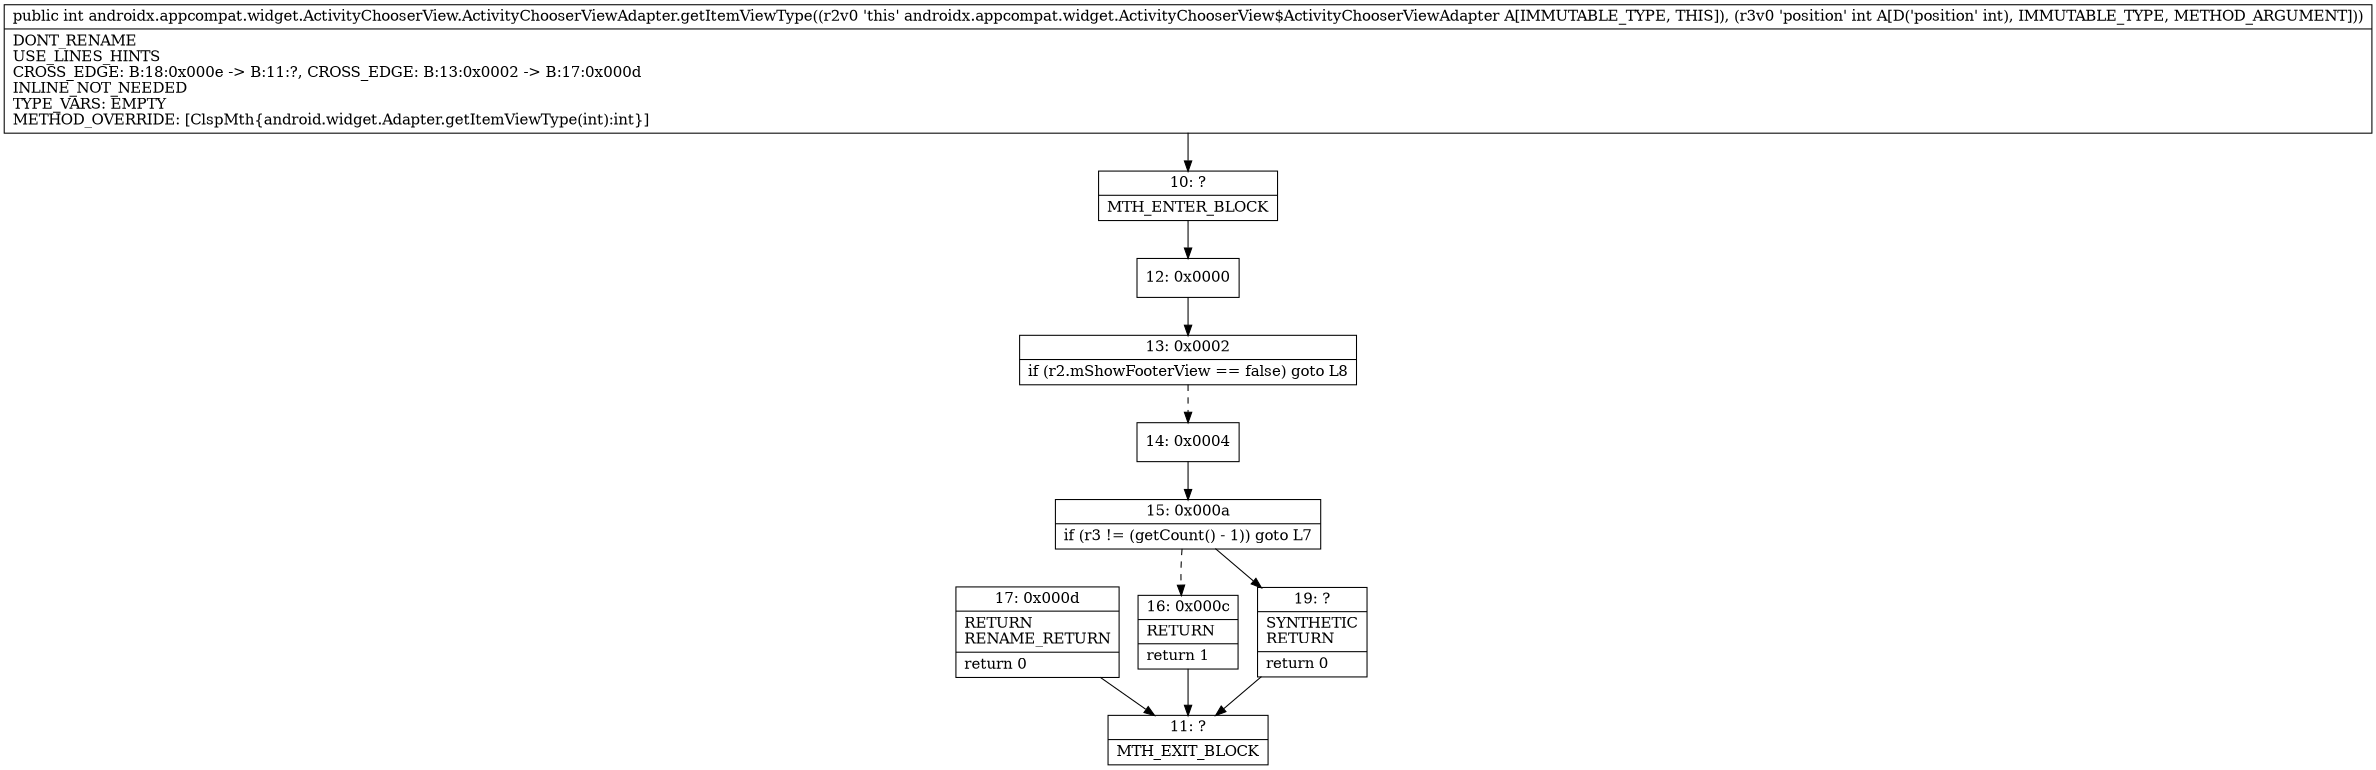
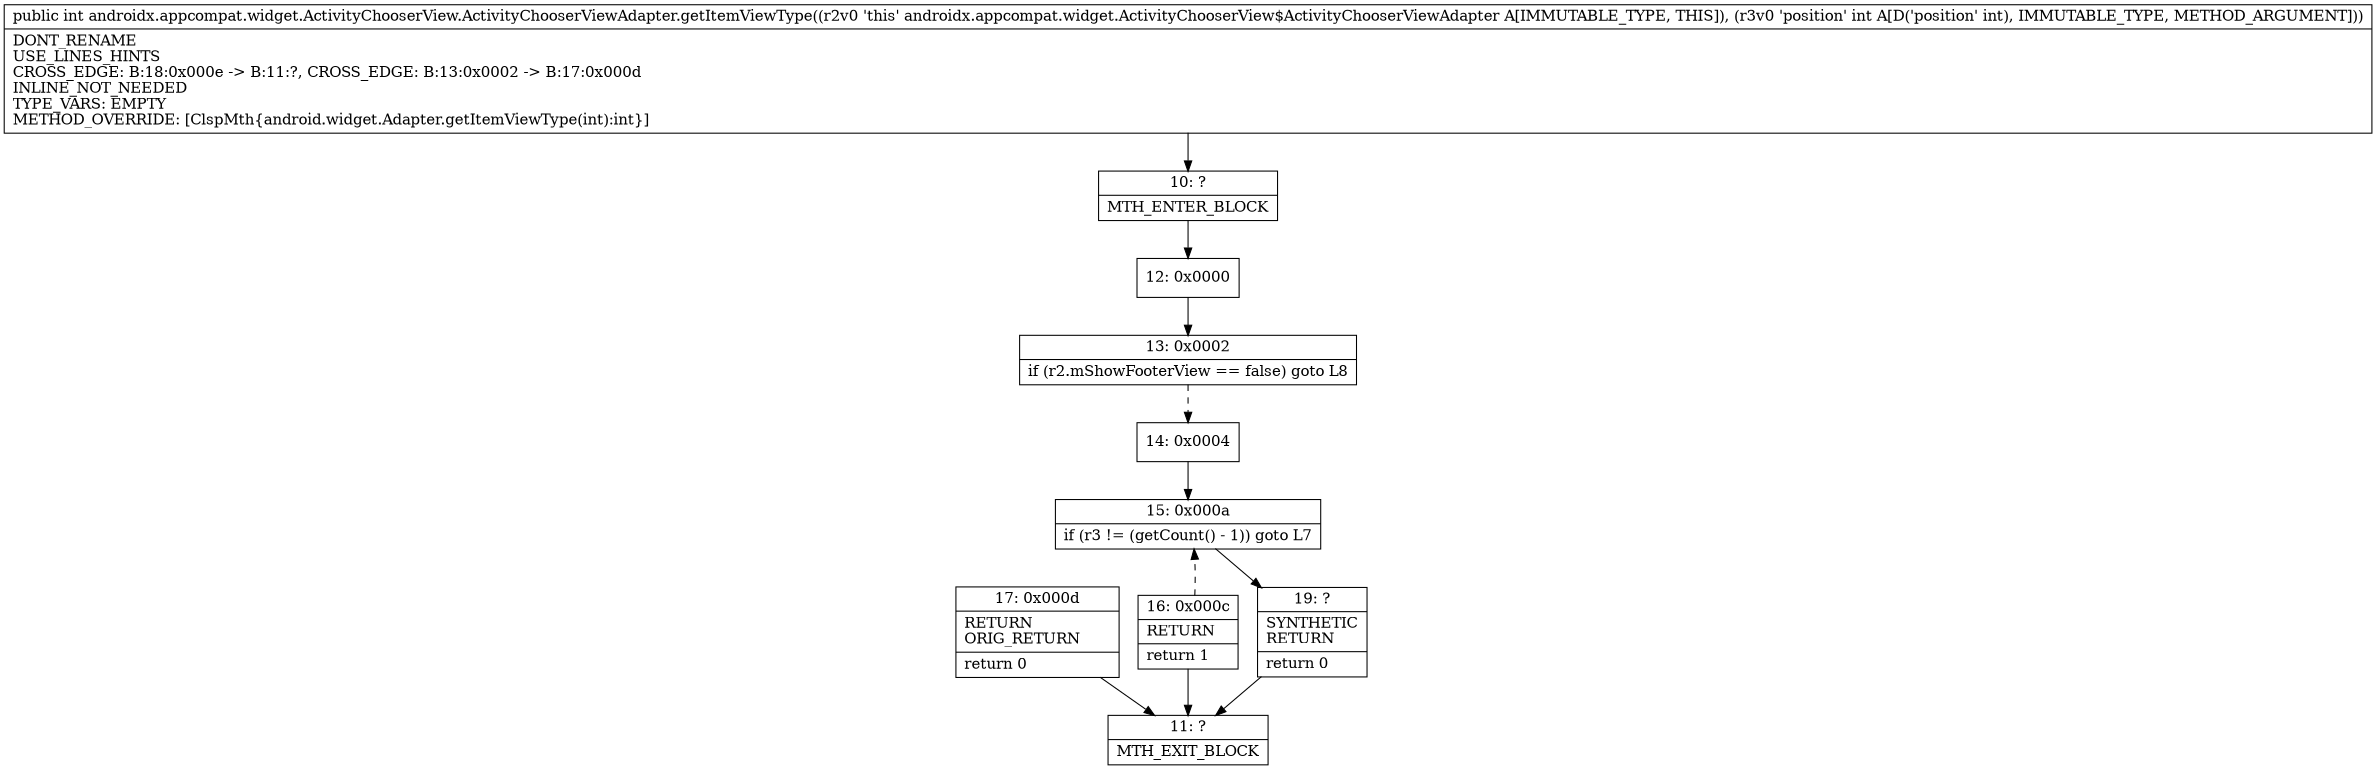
edge "15: 0x000a" -> "16: 0x000c": reversed
node "17: 0x000d": text "RENAME_RETURN" -> "ORIG_RETURN"
